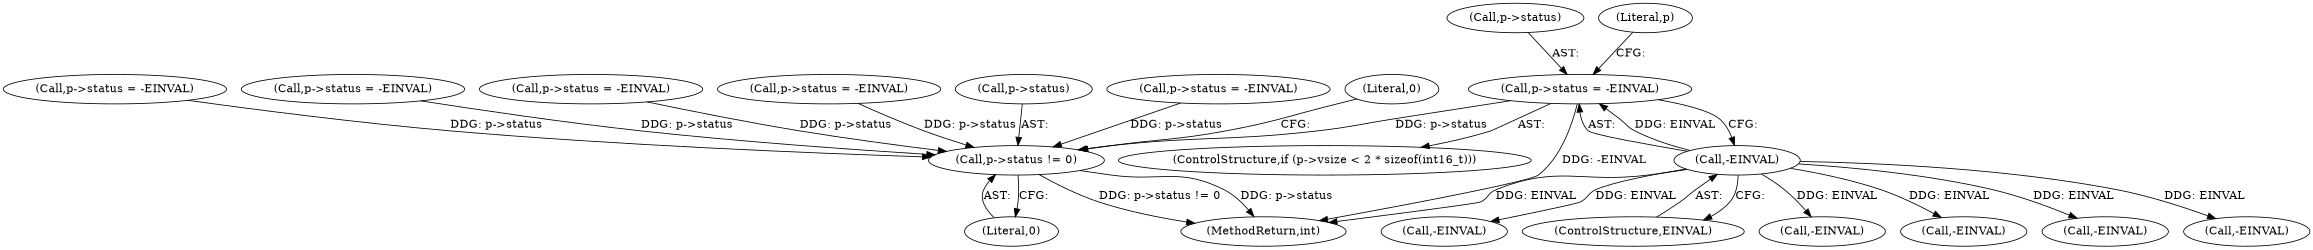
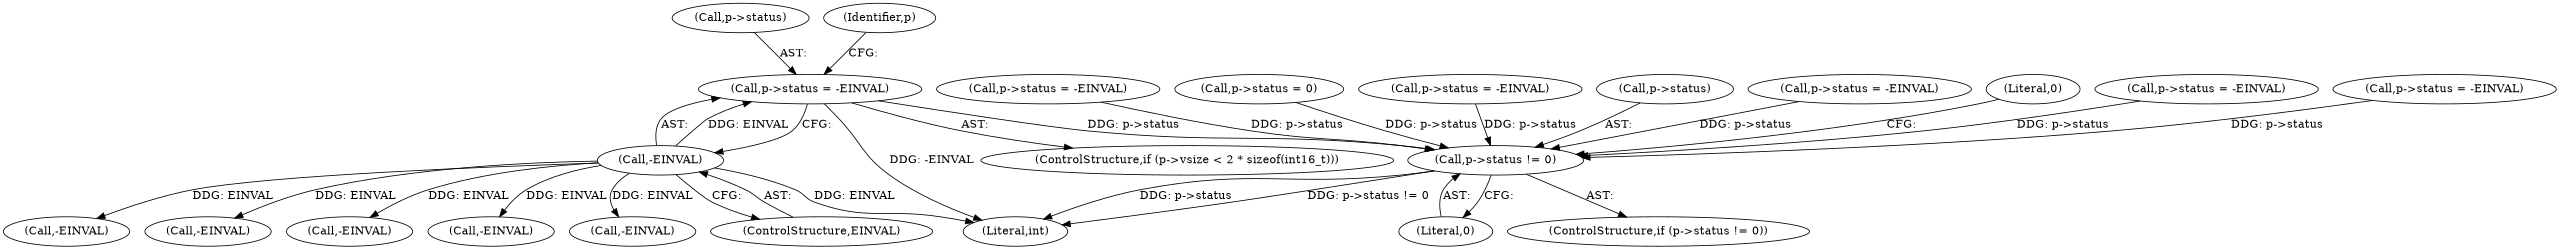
node "(Literal,p)": label "(Literal,p)" -> "(Identifier,p)"
node "(Call,p->status = 0)": added
node "(MethodReturn,int)": label "(MethodReturn,int)" -> "(Literal,int)"
node "(ControlStructure,if (p->status != 0))": added
